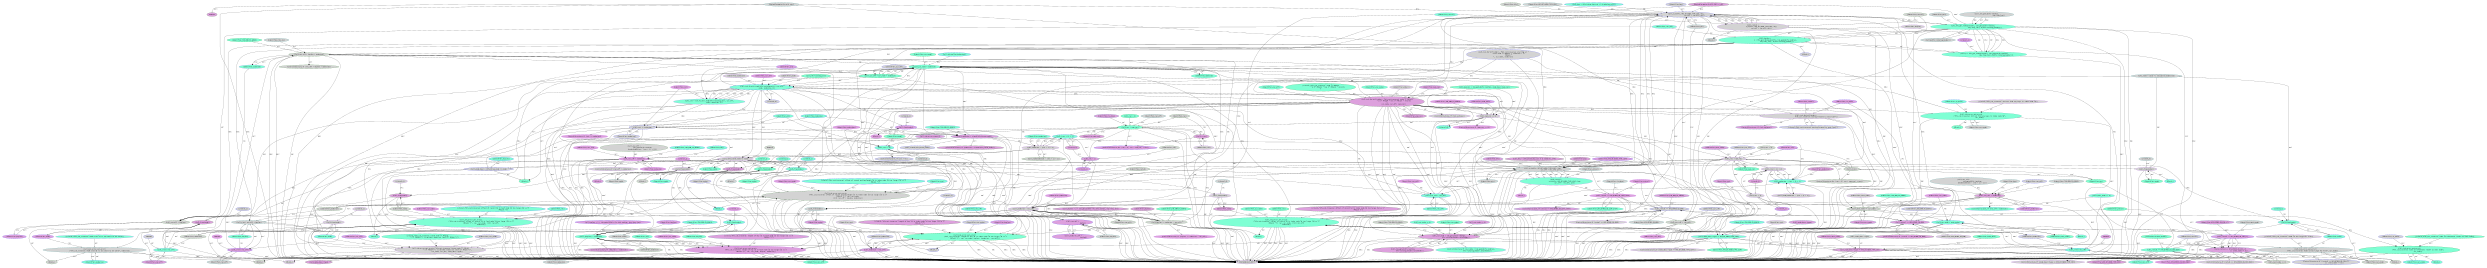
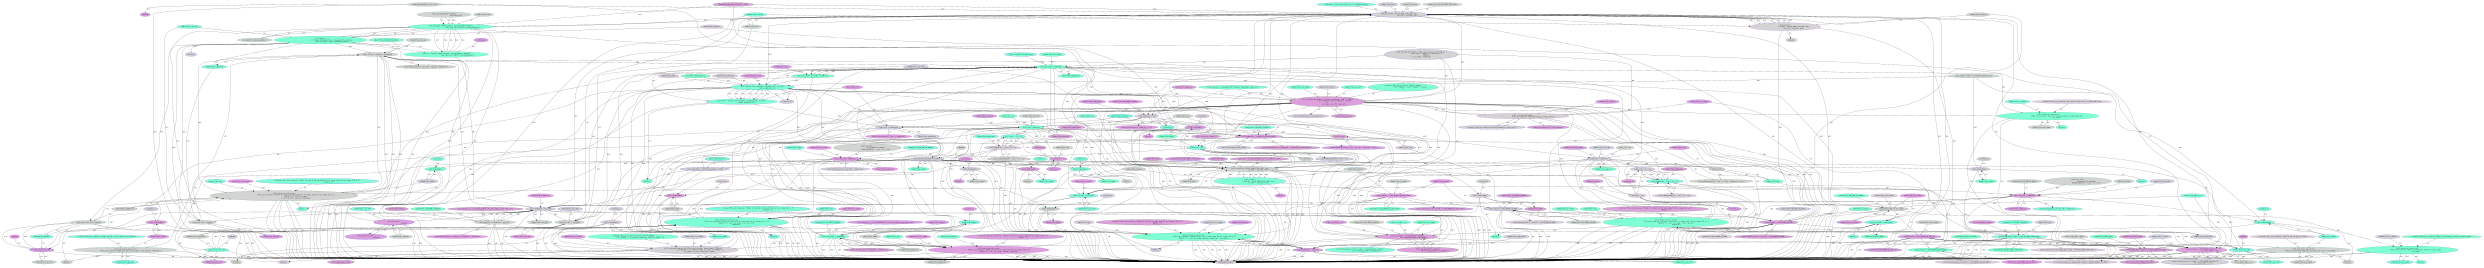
edge "(Call,cur_off = cur_node * nodesize)" -> "(Call,cur_node * nodesize)": removed, label "CFG:"
edge "(Call,sizeof(hfs_btree_node))" -> "(Call,nodesize < sizeof(hfs_btree_node))": added, label "AST:"
edge "(Call,retval == HFS_BTREE_CB_IDX_LT)" -> "(Identifier,HFS_BTREE_CB_IDX_LT)": added, label "CFG:"
